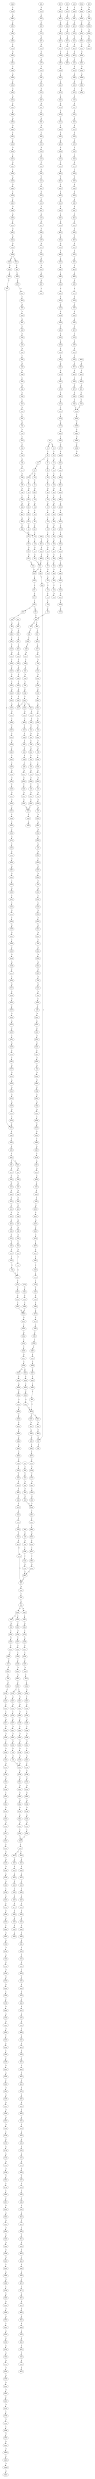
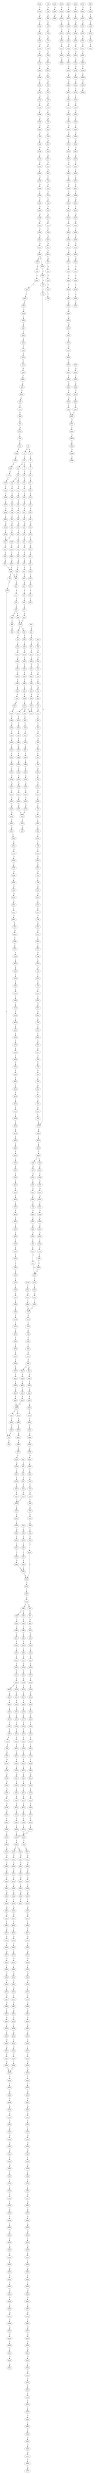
edge "S650" -> "S658": now "S650" -> "S656"
node "S100": removed
edge "S319" -> "S326": now "S319" -> "S327"
node "S485": removed
